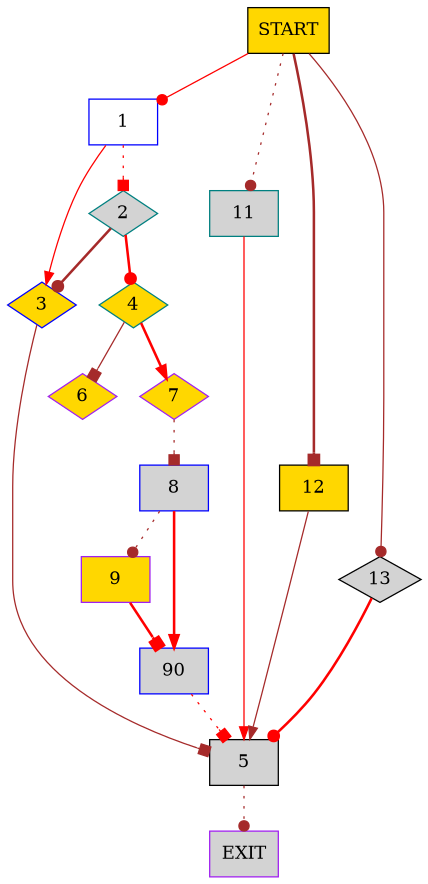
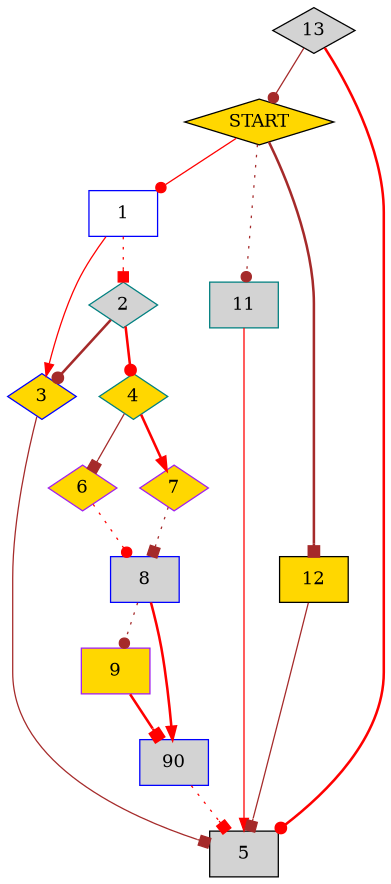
node "START": shape box -> diamond
edge "START" -> "13": reversed
edge "6" -> "8": added
edge "12" -> "5": arrowhead normal -> box
node "EXIT": removed
